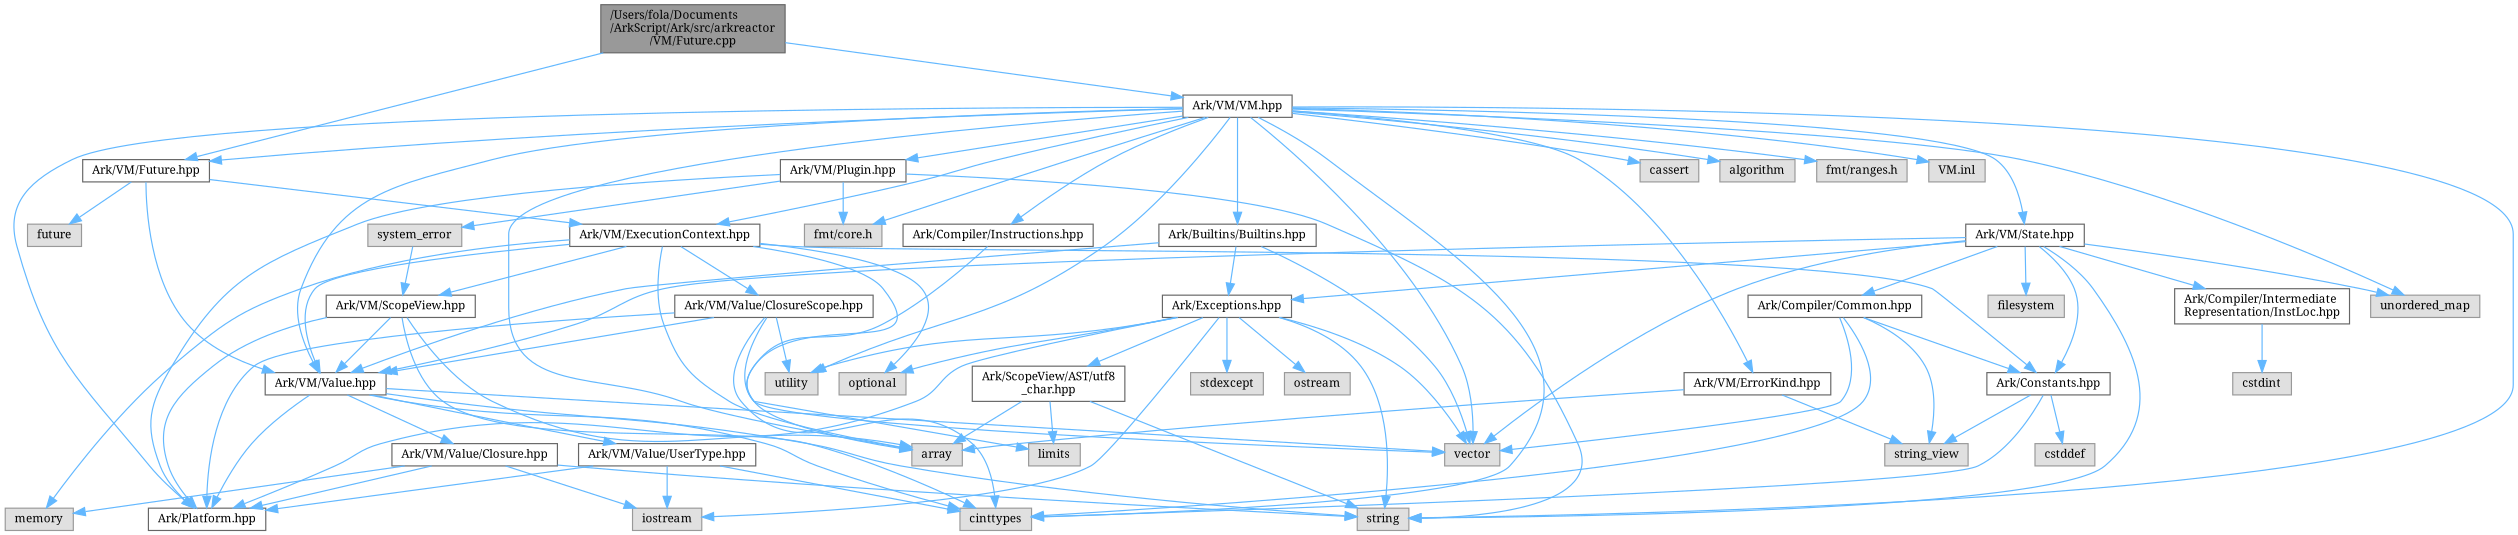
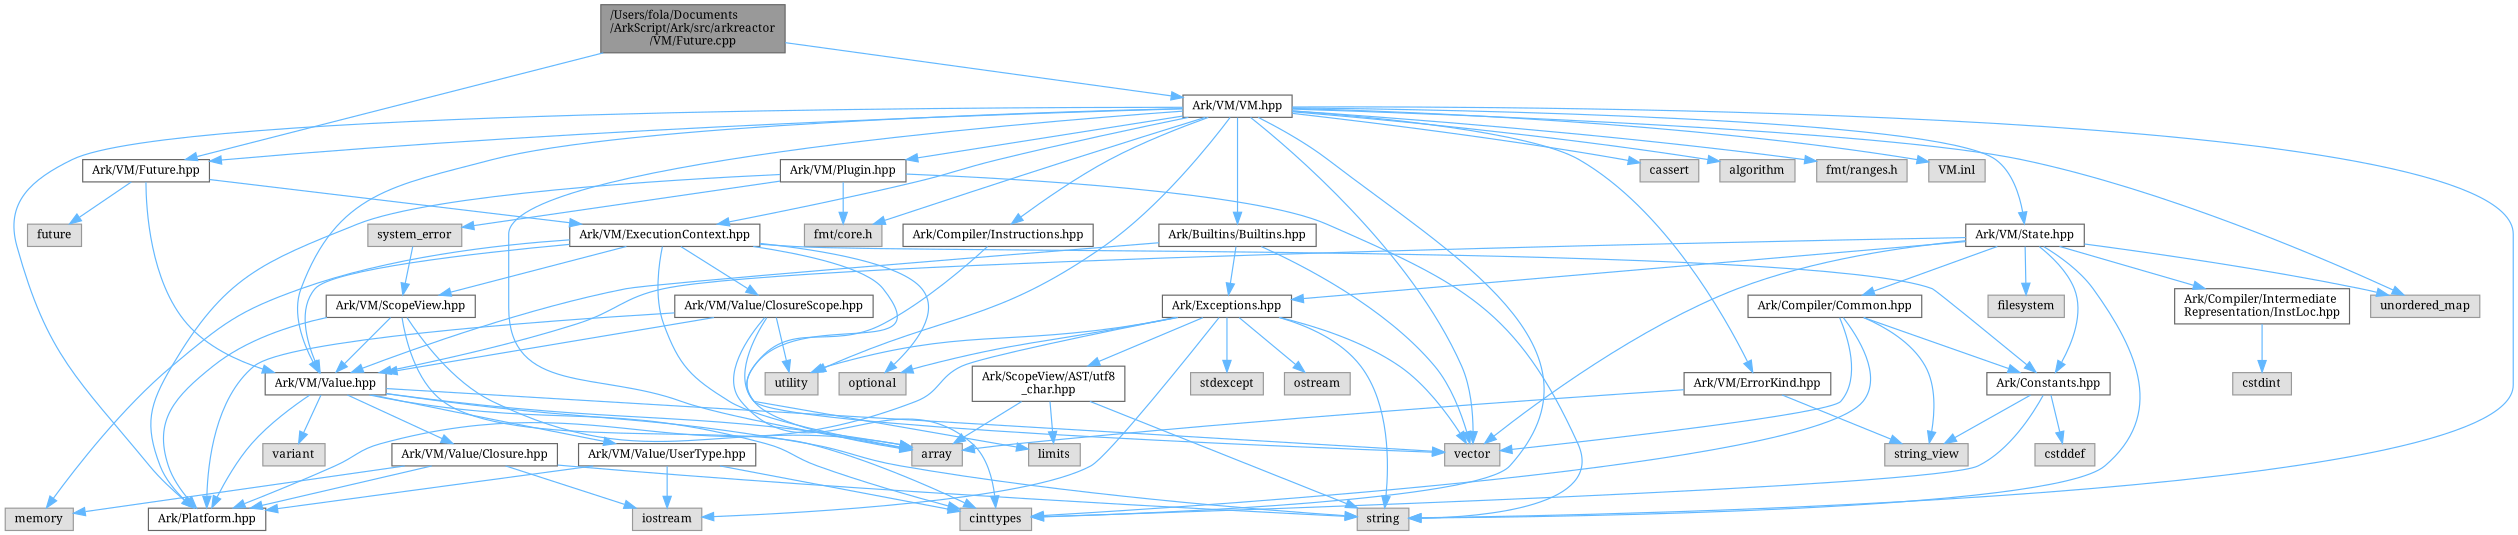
edge "Ark/VM/Value.hpp" -> "array": added
node "variant": added
